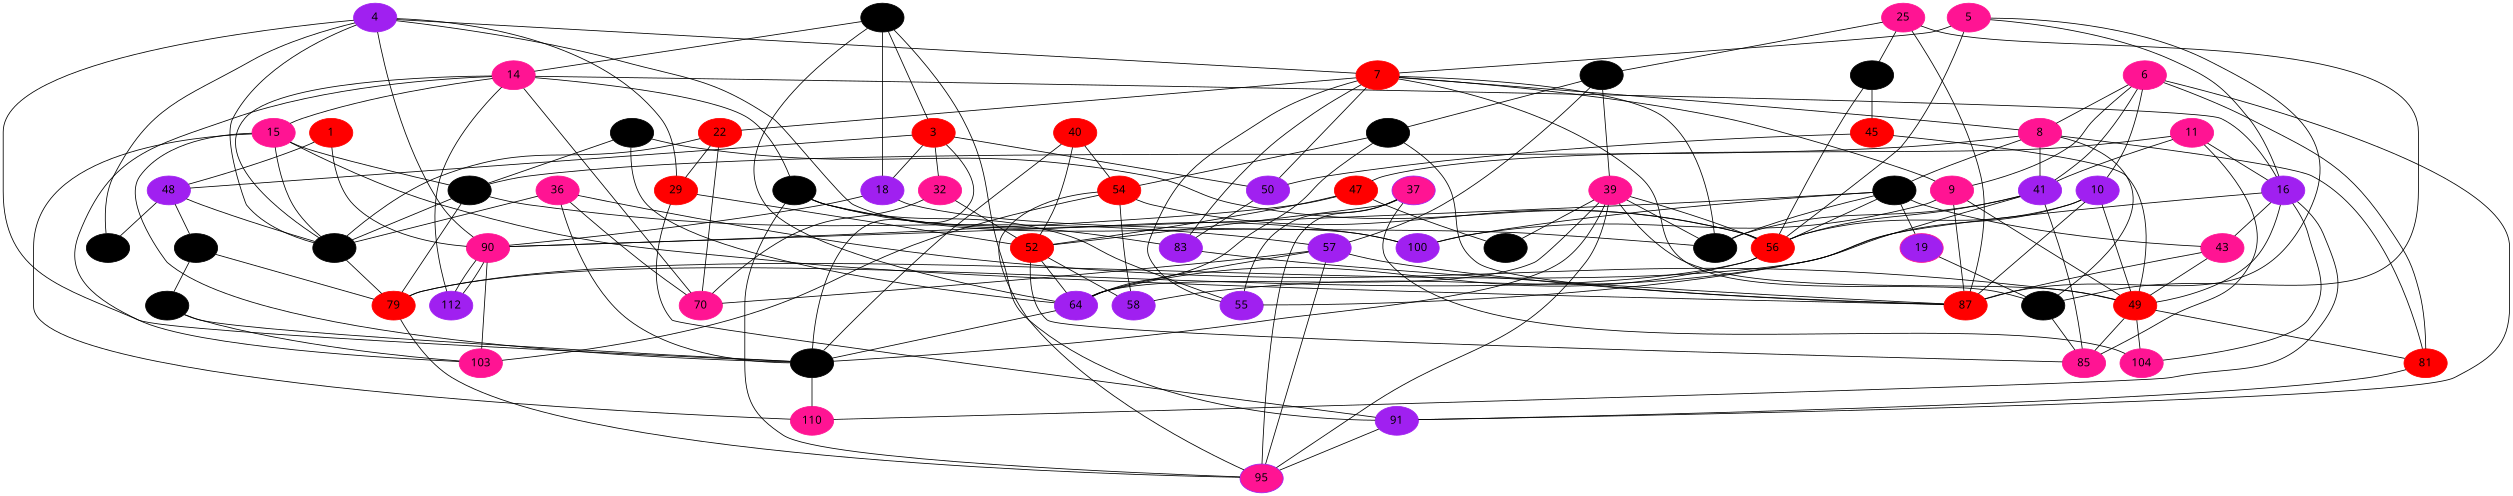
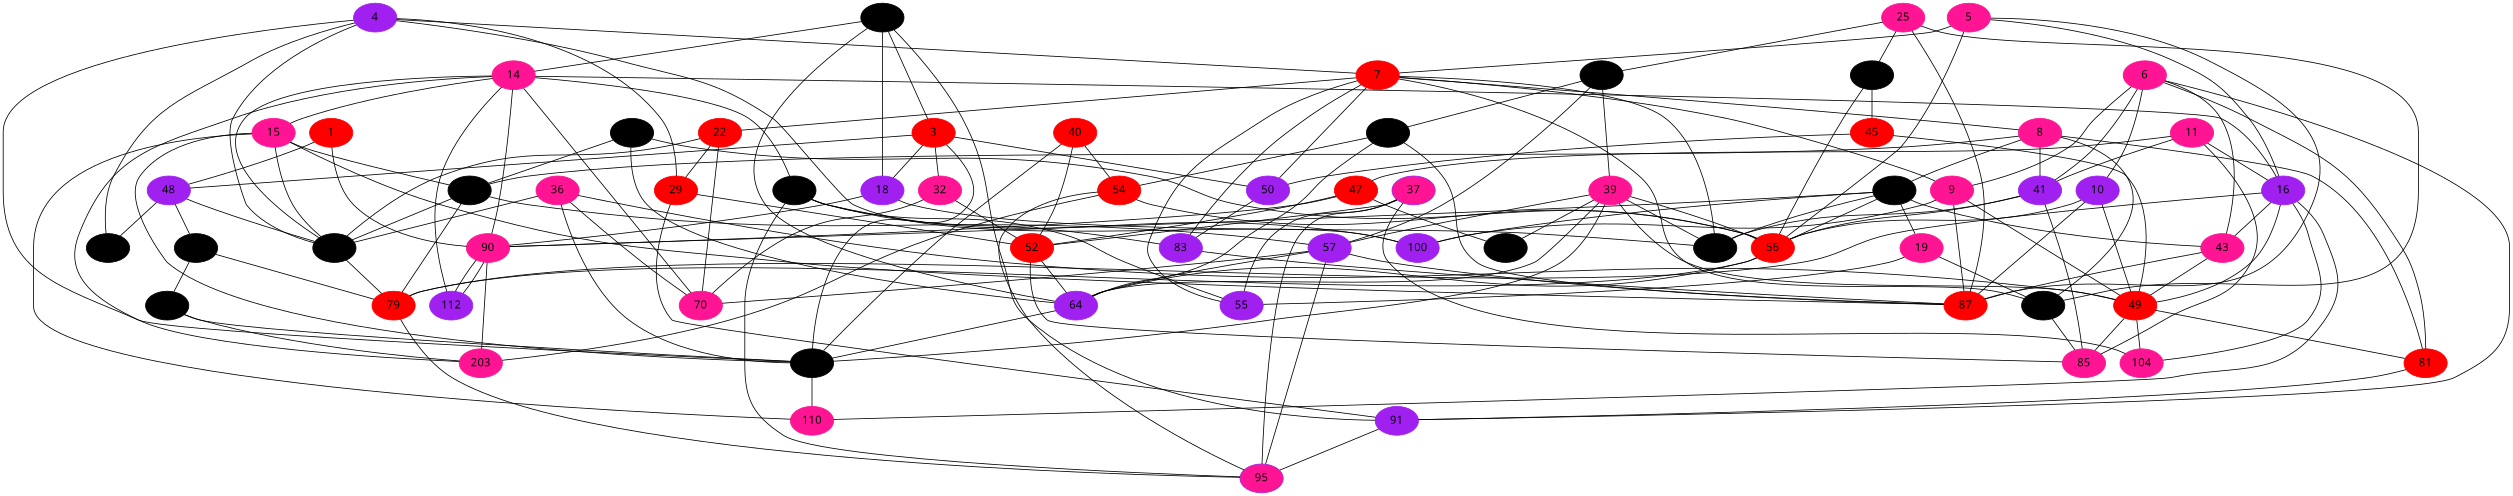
edge "6" -- "8": now "6" -- "43"
edge "4" -- "90": now "14" -- "90"
node "19": fillcolor purple -> deeppink
edge "41" -- "55": now "19" -- "55"
node "58": removed
edge "39" -- "95": now "39" -- "57"
node "103": label "103" -> "203"
